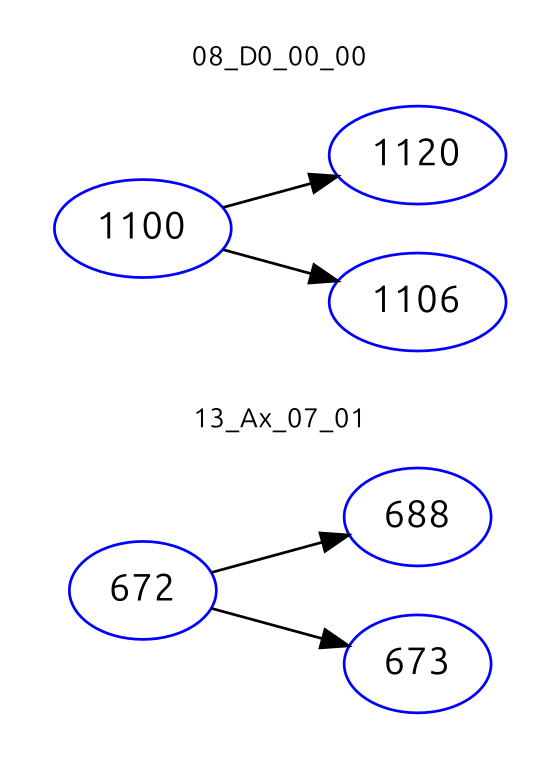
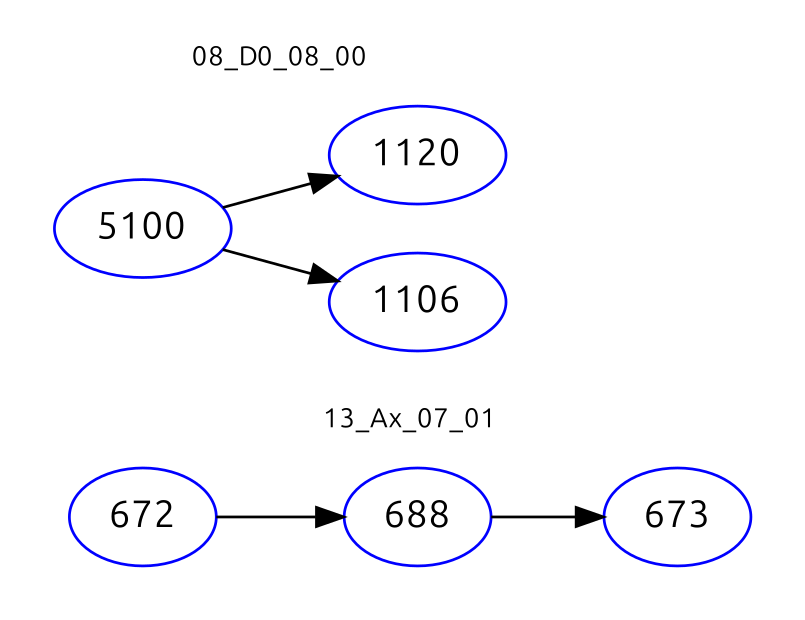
cluster "08_D0_00_00": label "08_D0_00_00" -> "08_D0_08_00"
node "1100": label "1100" -> "5100"
edge "672" -> "673": now "688" -> "673"
